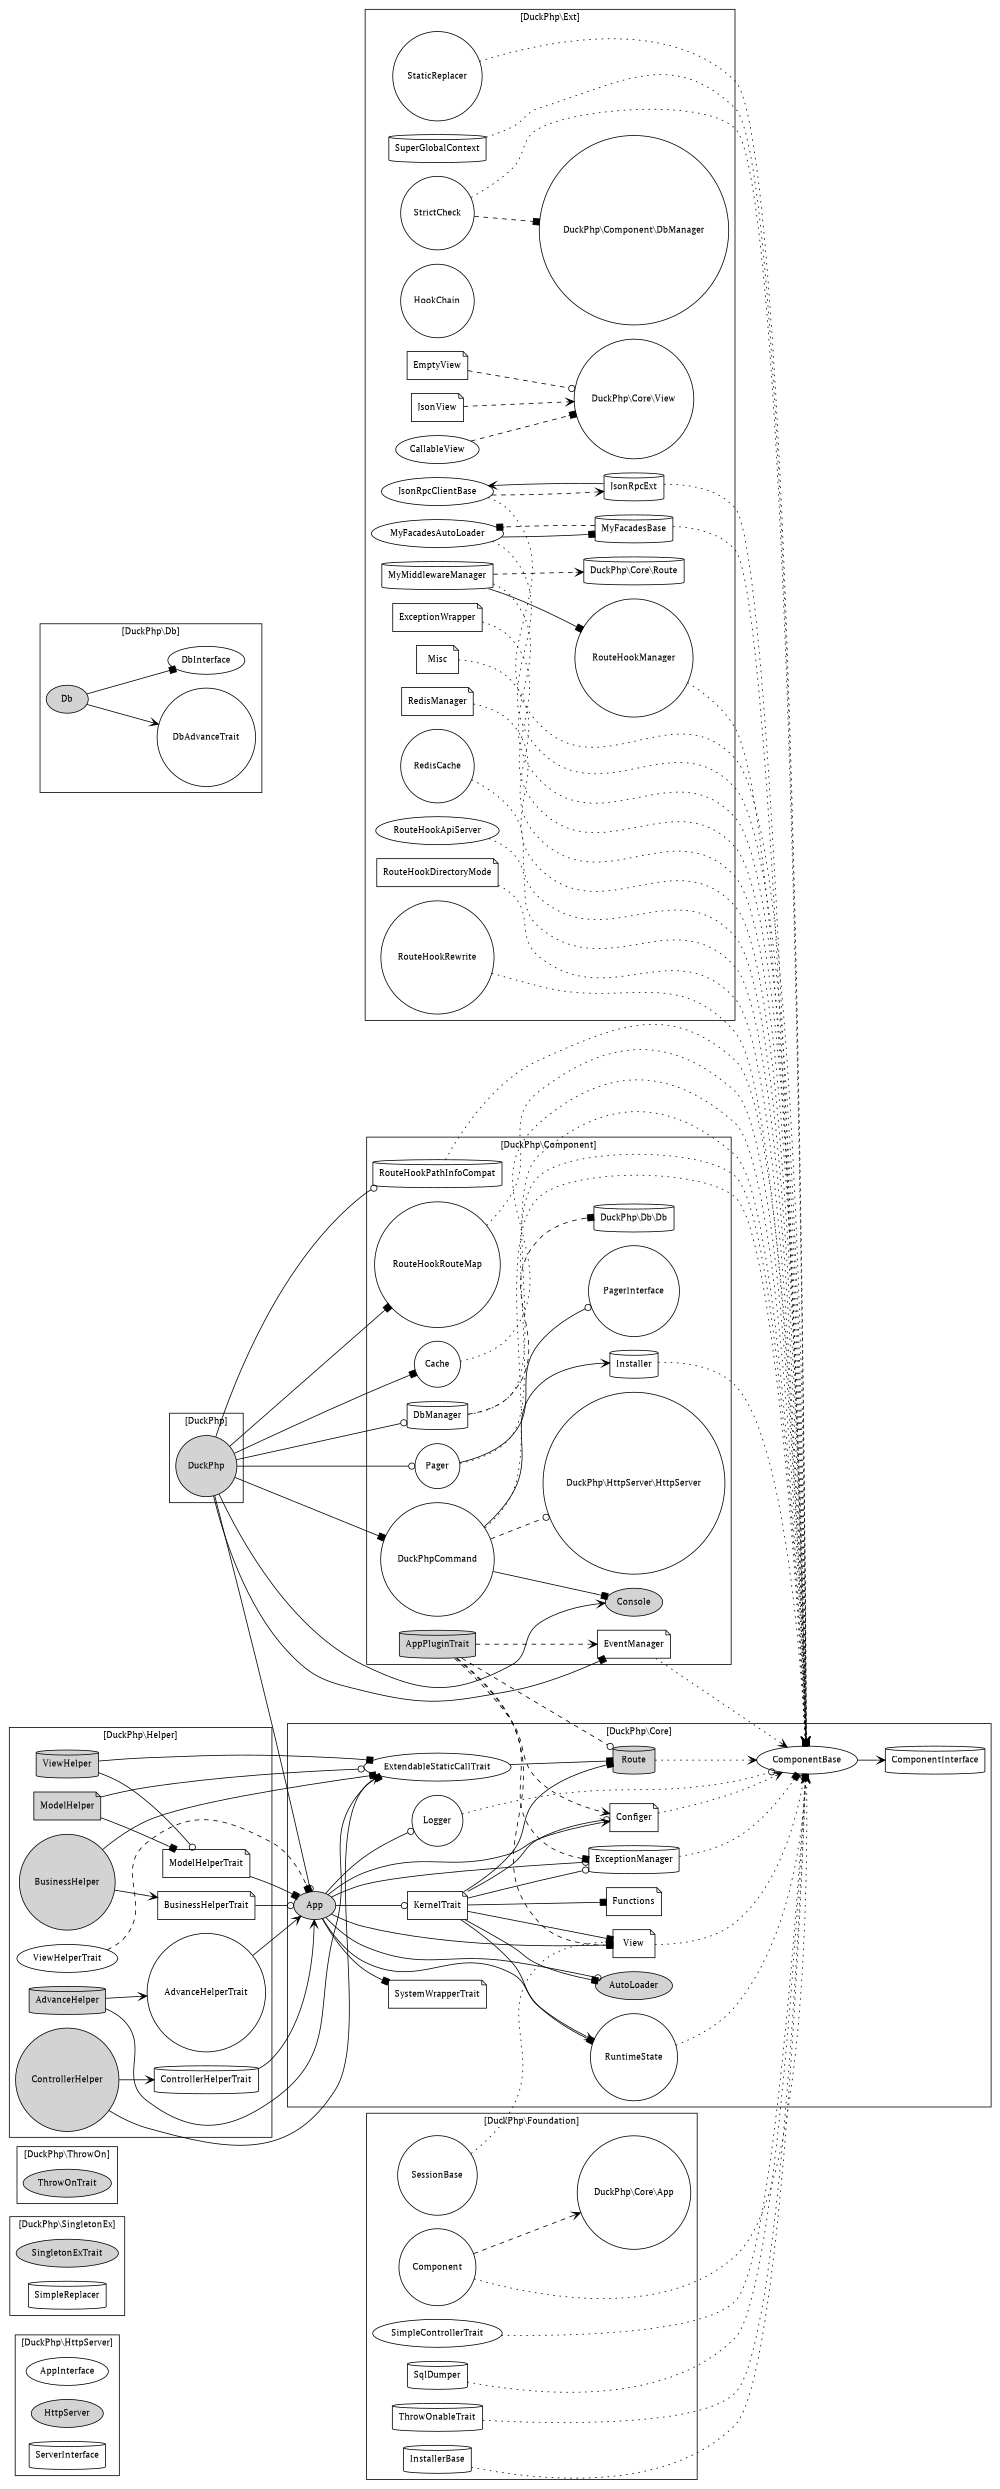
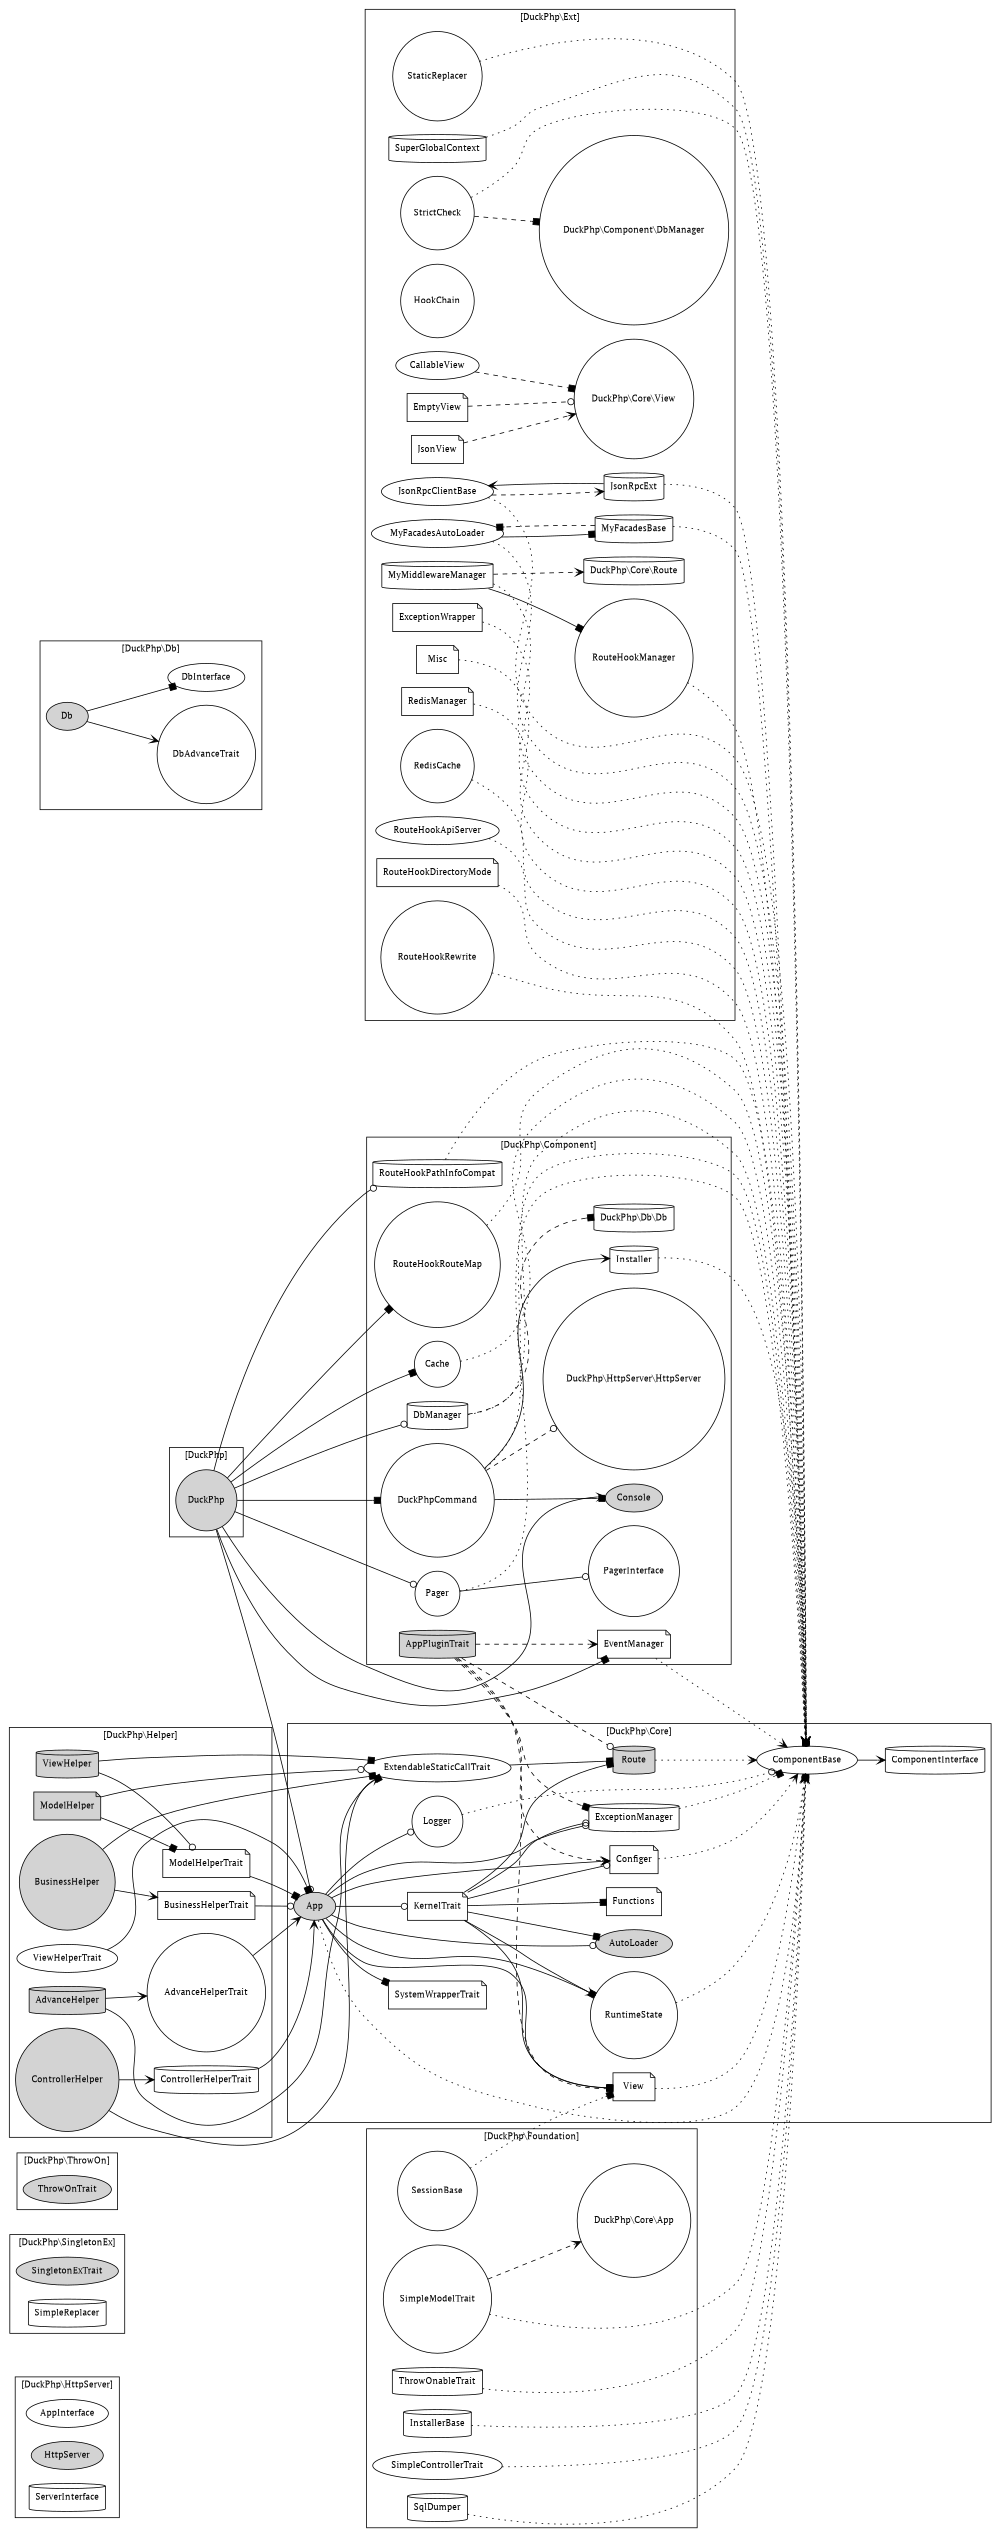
edge "ViewHelperTrait" -> "App": style dashed -> solid
edge "App" -> "ComponentBase": added
node "Component": label "Component" -> "SimpleModelTrait"
